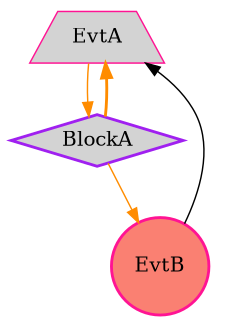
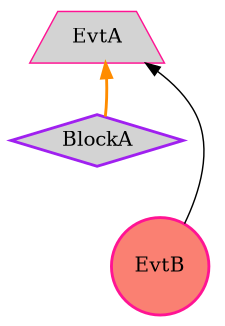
edge "EvtA" -> "BlockA": removed
edge "BlockA" -> "EvtB": removed
